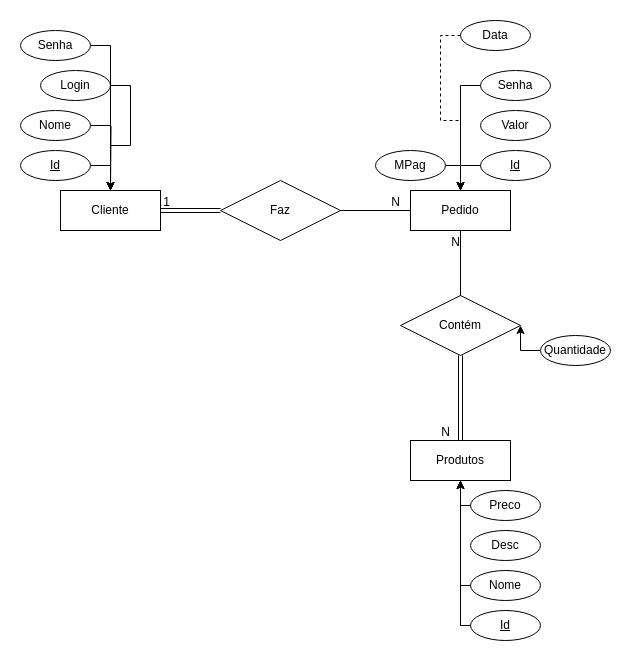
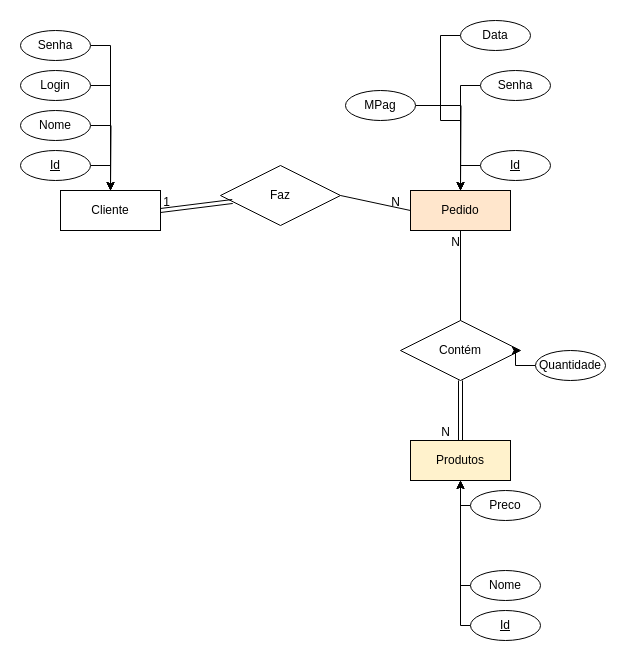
edge "Data" -> "Pedido": style dashed -> solid
node "Login": moved (76, 86) -> (56, 86)
node "Valor": removed
node "MPag": moved (411, 166) -> (381, 106)
node "Faz": moved (281, 211) -> (281, 196)
node "Pedido": fillcolor #ffffff -> #ffe6cc
node "Contém": moved (461, 326) -> (461, 351)
node "Quantidade": moved (576, 351) -> (571, 366)
node "Produtos": fillcolor #ffffff -> #fff2cc
node "Desc": removed
